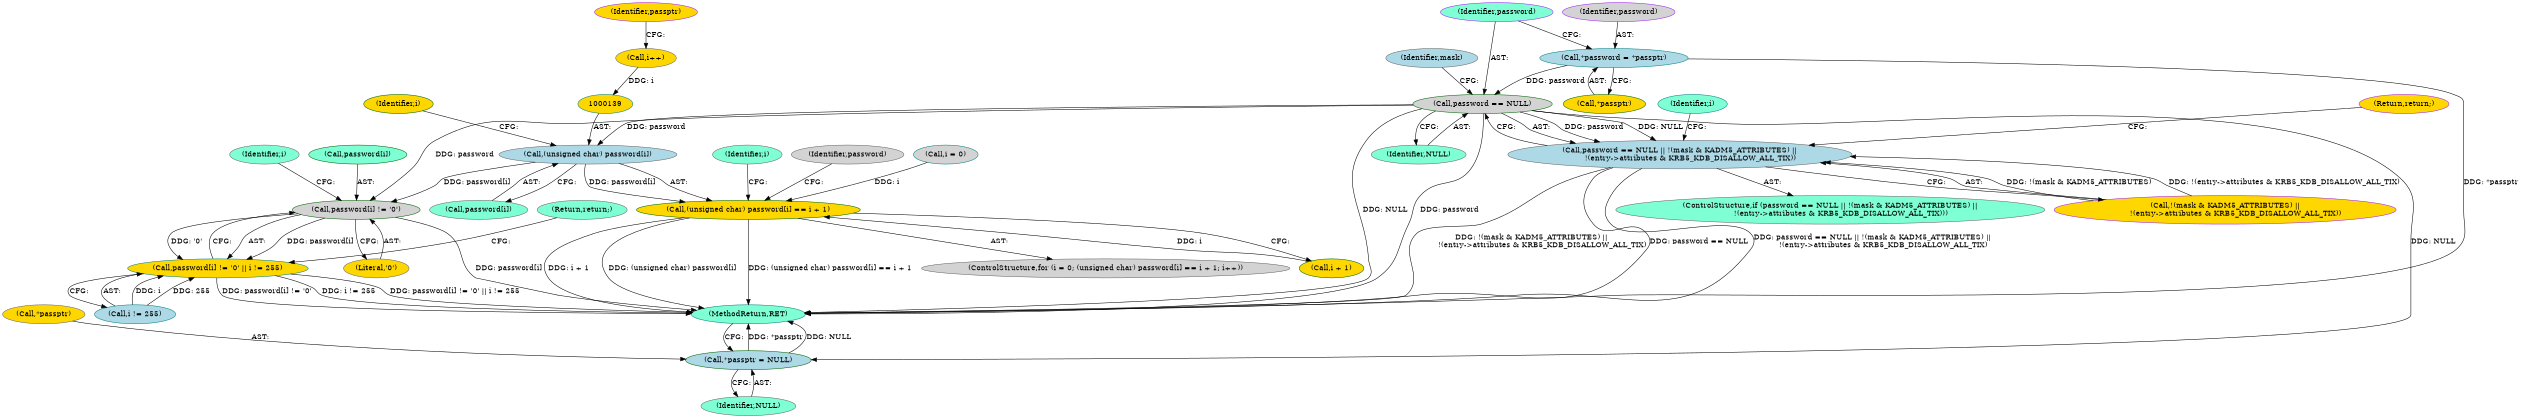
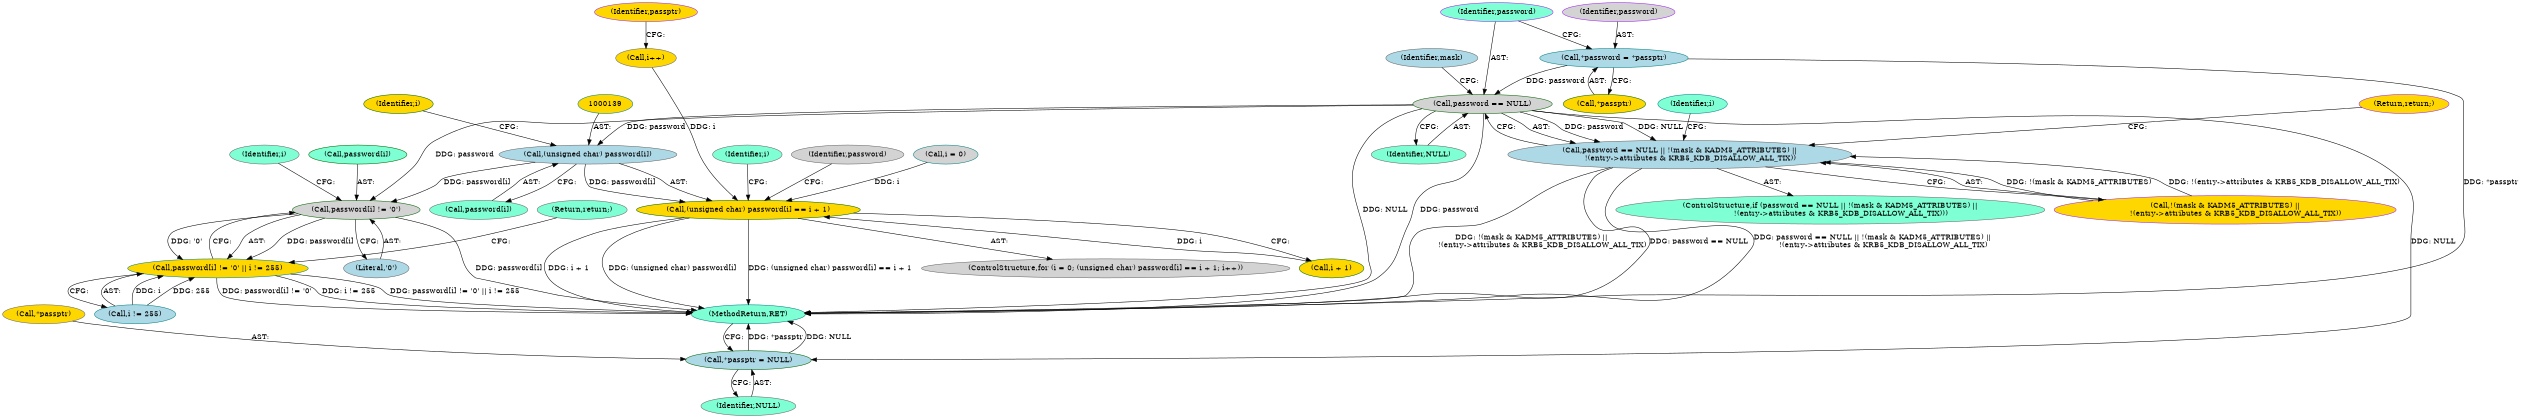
edge "(Call,i++)" -> "1000139": now "(Call,i++)" -> "(Call,(unsigned char) password[i] == i + 1)"
node "(Literal,'0')": fillcolor gold -> lightblue
